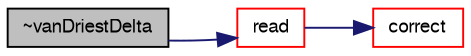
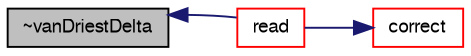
edge "~vanDriestDelta" -> "read": reversed
